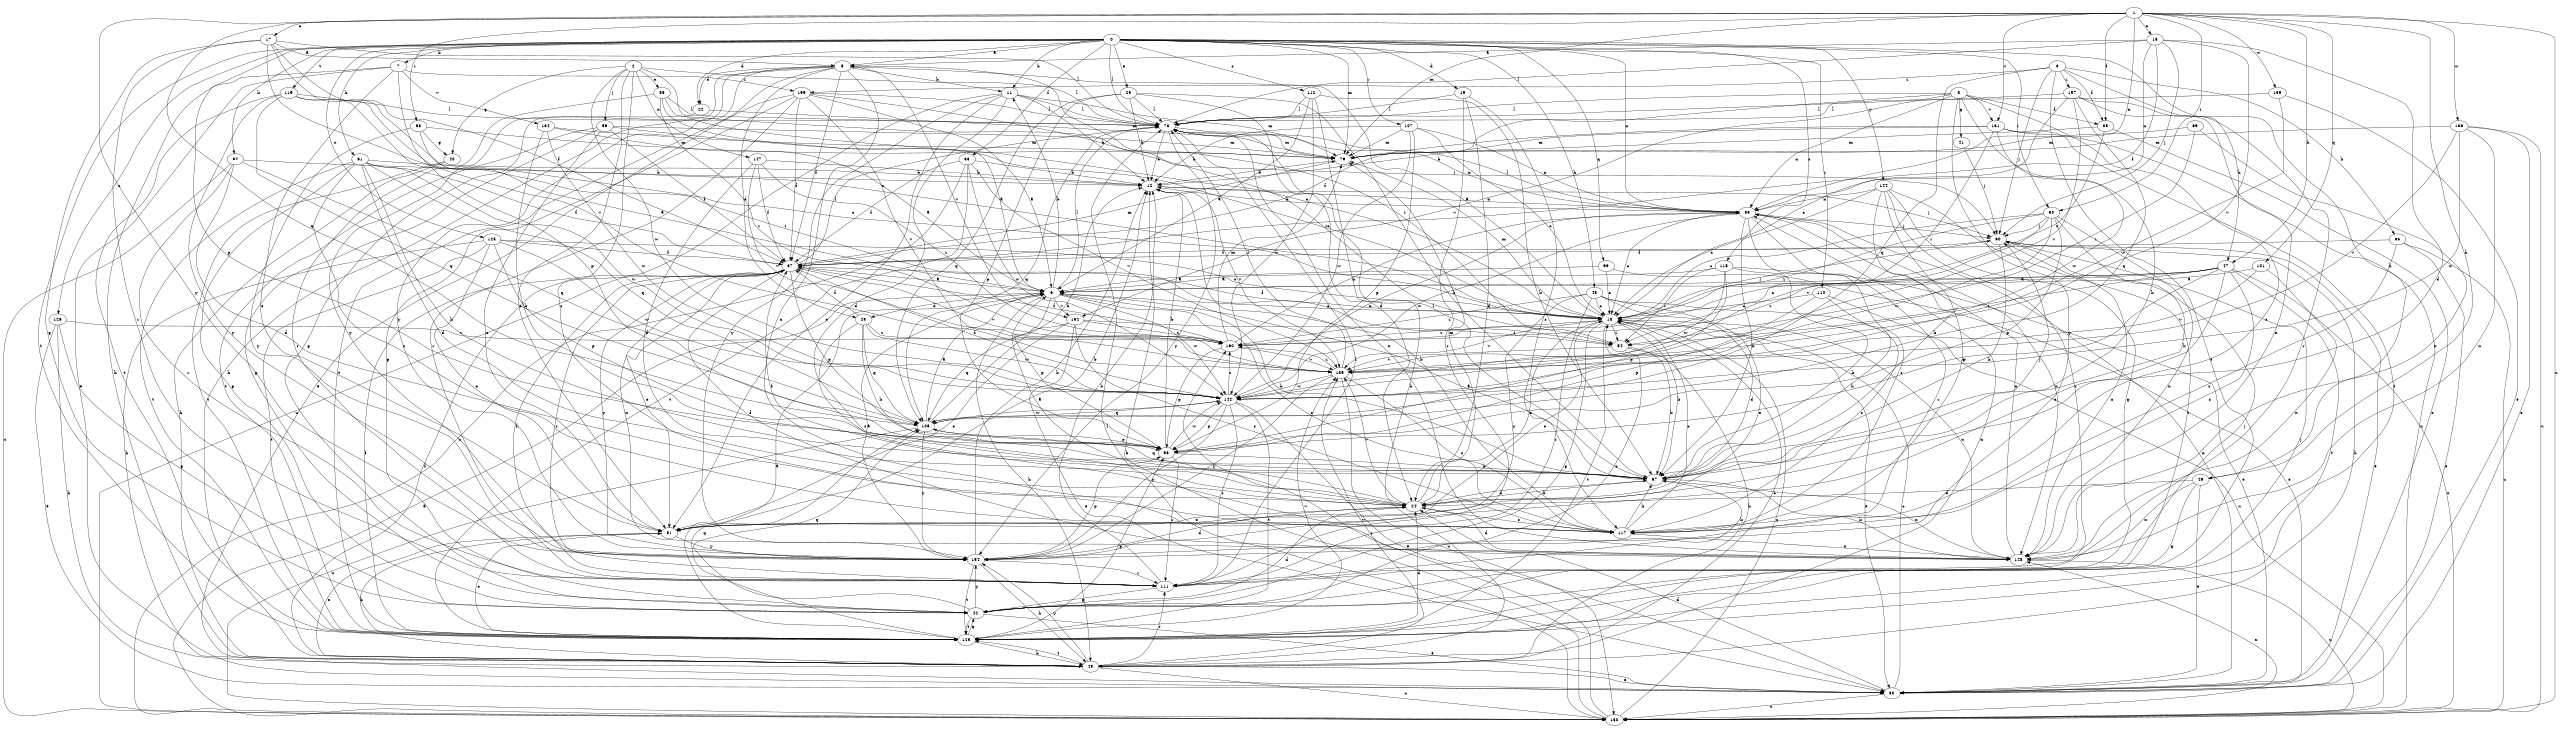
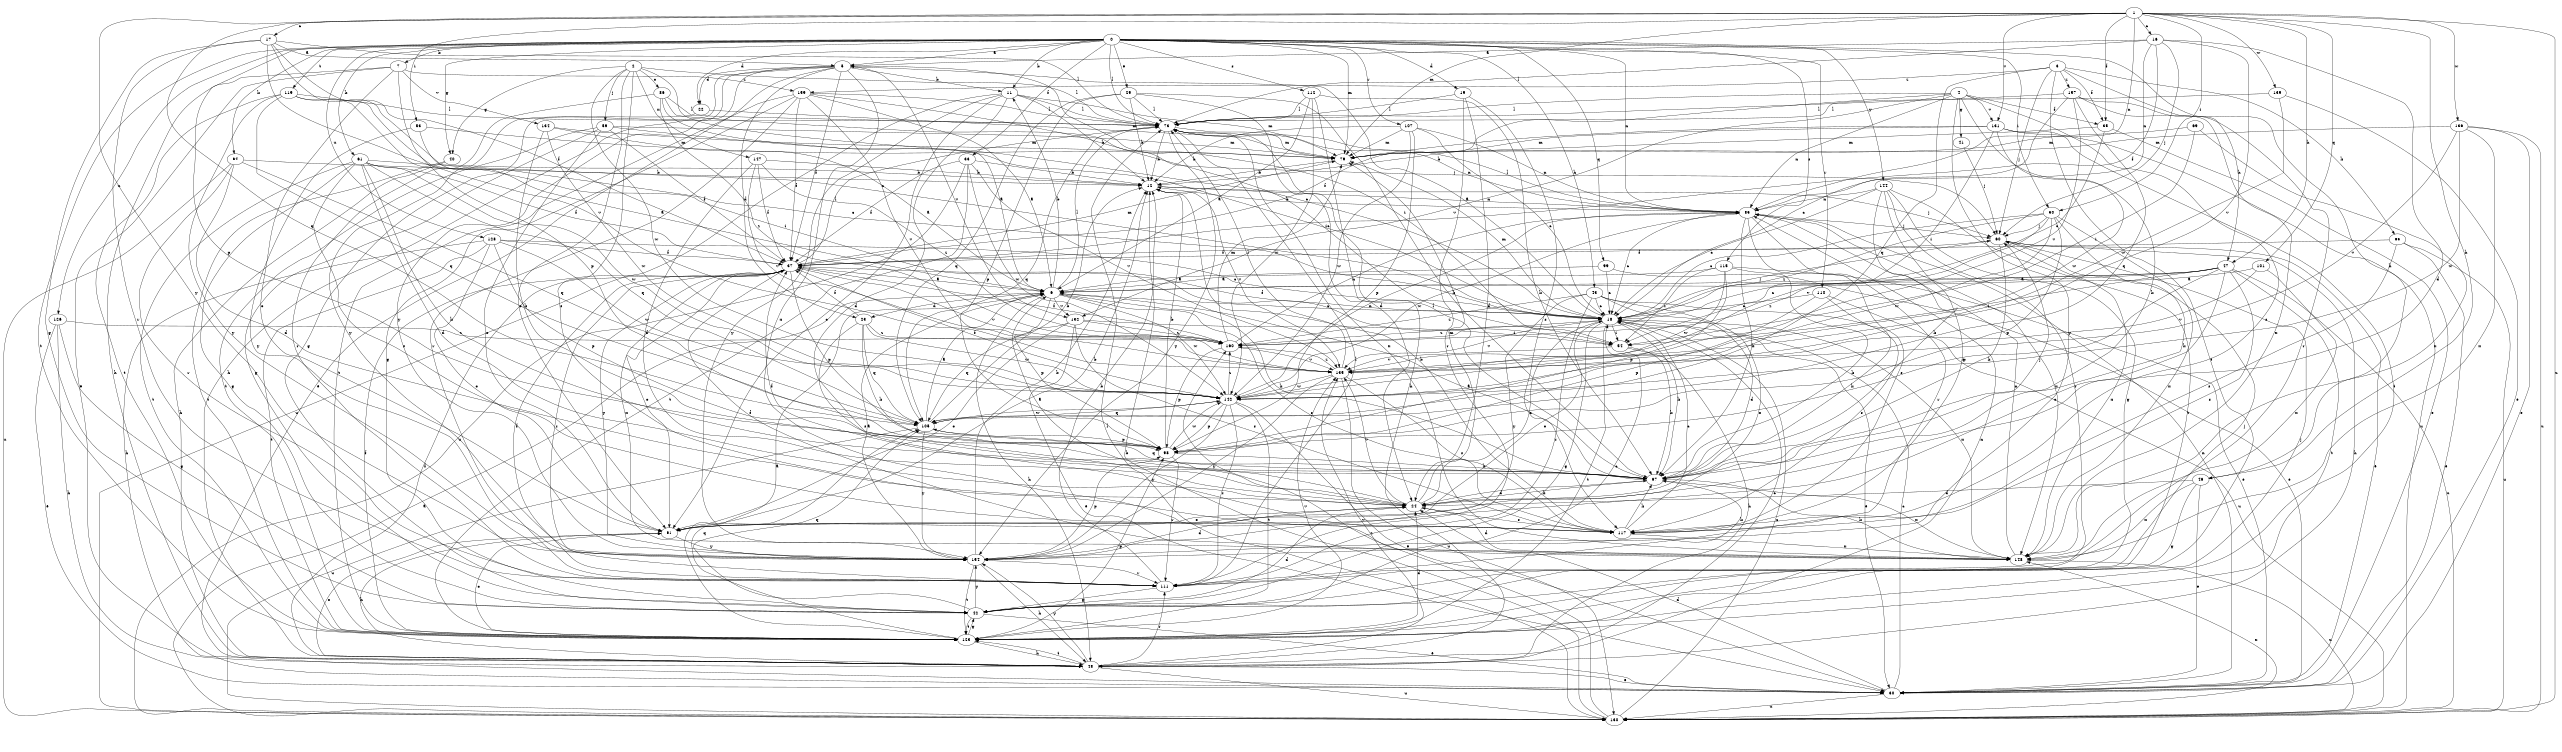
node "8": label "8" -> "4"
edge "53" -> "40": now "0" -> "40"
